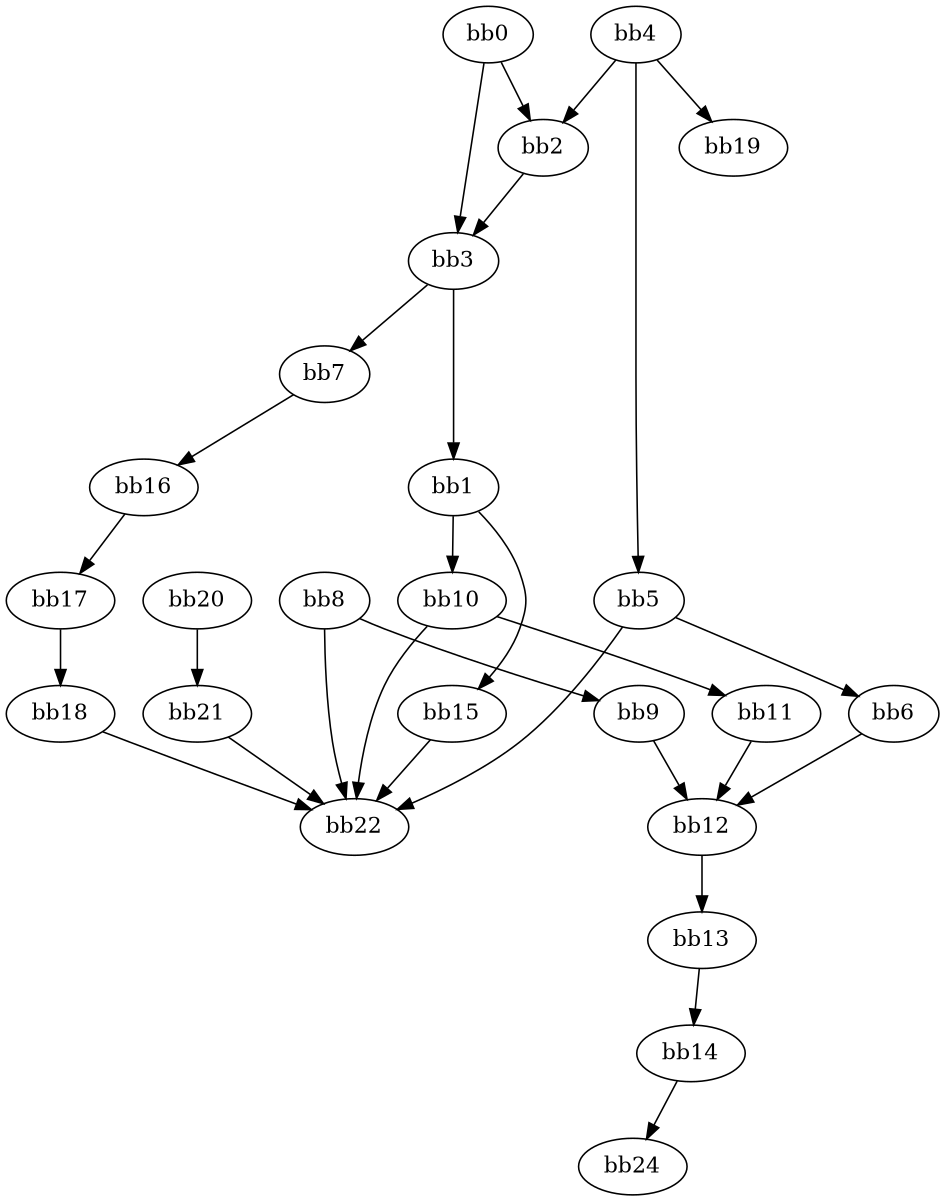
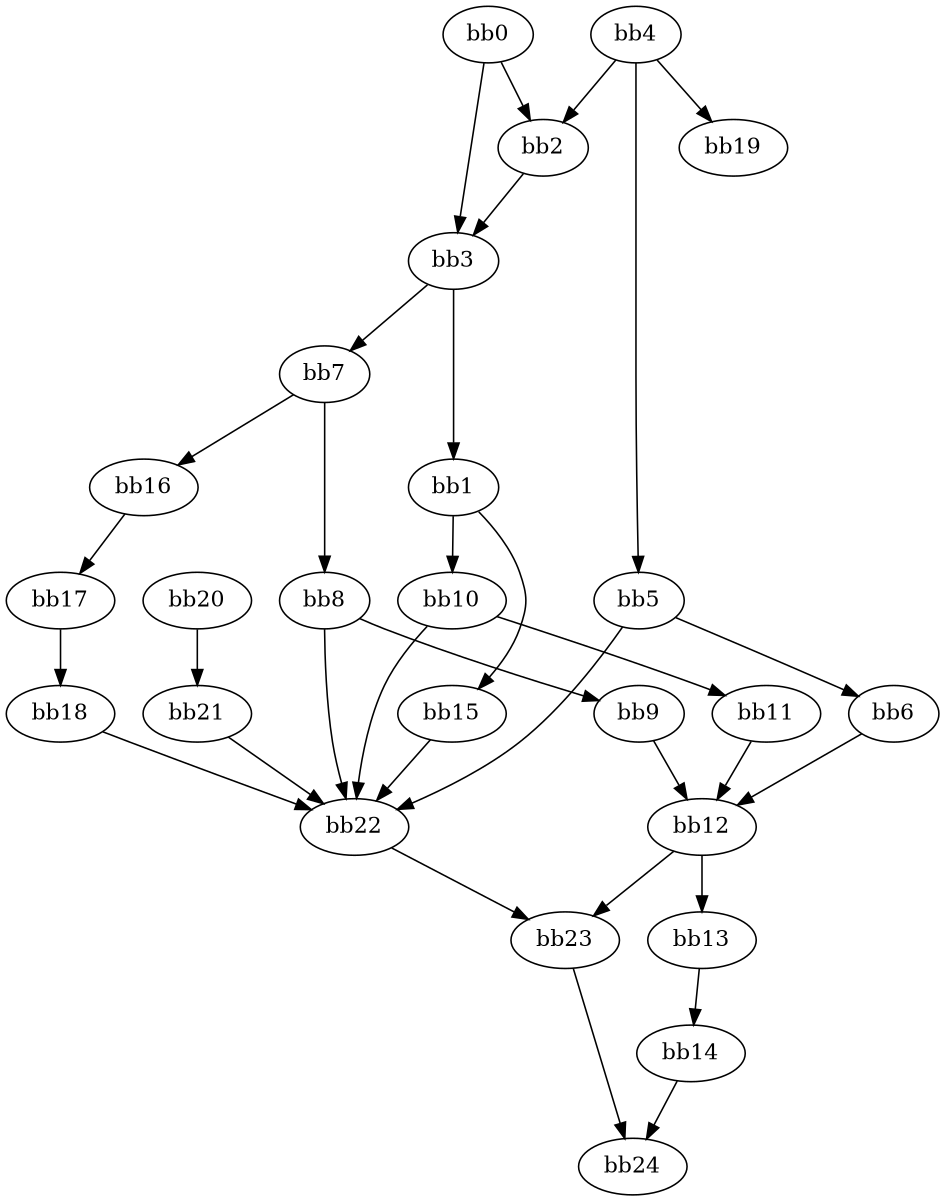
edge "bb7" -> "bb8": added
node "bb23": added
